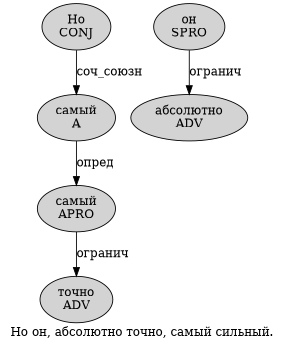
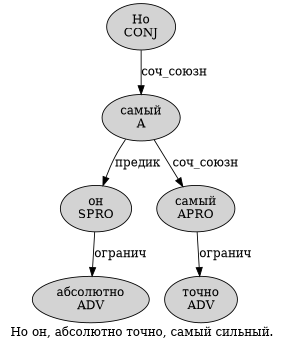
edge "самый A" -> "он SPRO": added, label "предик"
edge "самый A" -> "самый APRO": label "опред" -> "соч_союзн"
